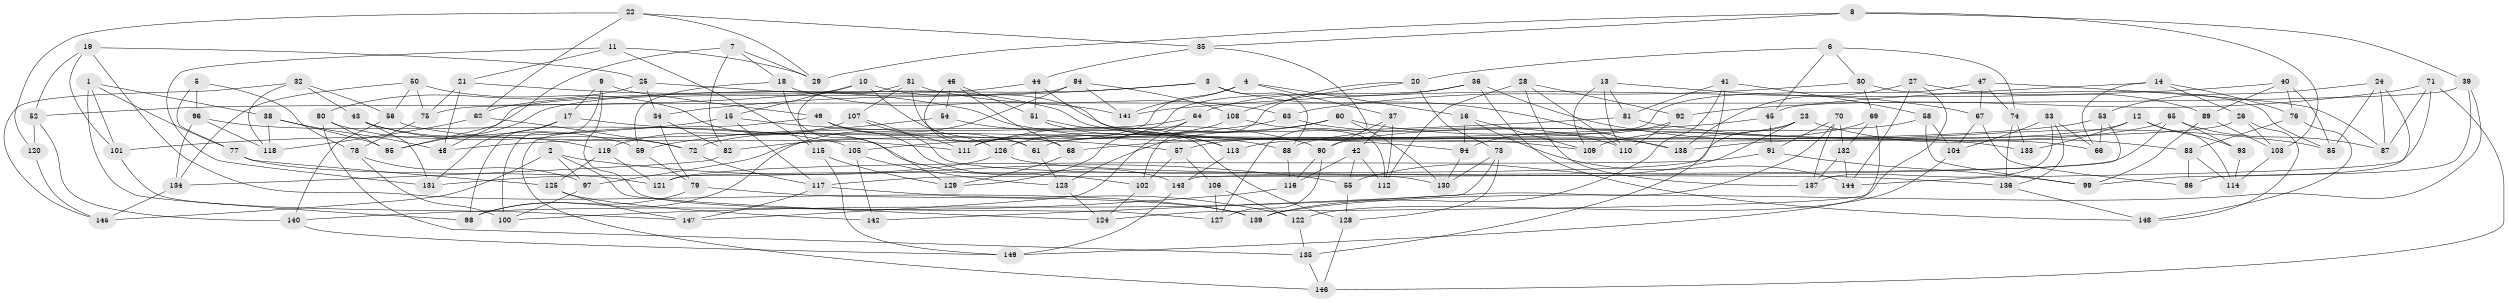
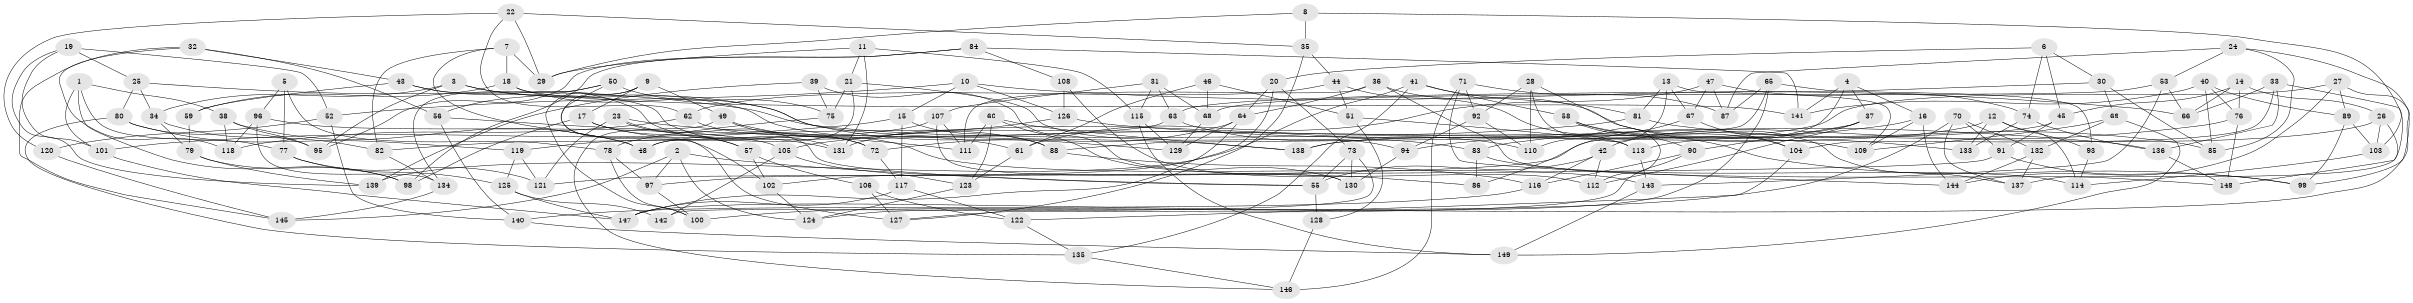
edge "8" -- "39": removed
edge "20" -- "108": now "20" -- "64"
node "54": removed
edge "65" -- "117": now "65" -- "147"
edge "73" -- "128": now "73" -- "55"
